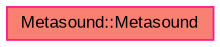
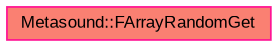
node "Metasound::Metasound": label "Metasound::Metasound" -> "Metasound::FArrayRandomGet"
